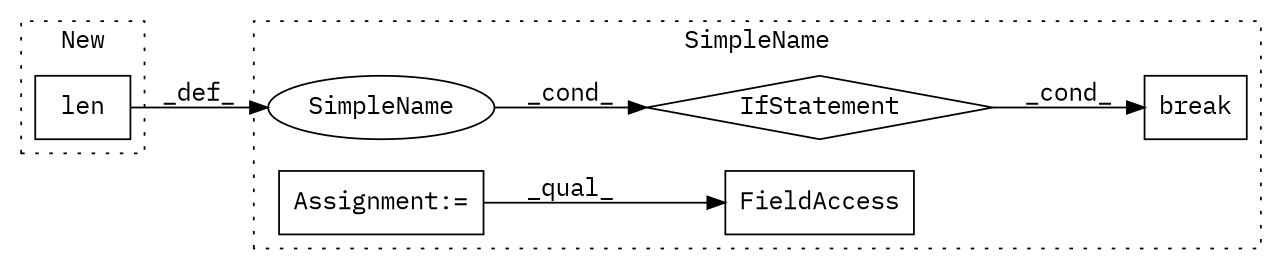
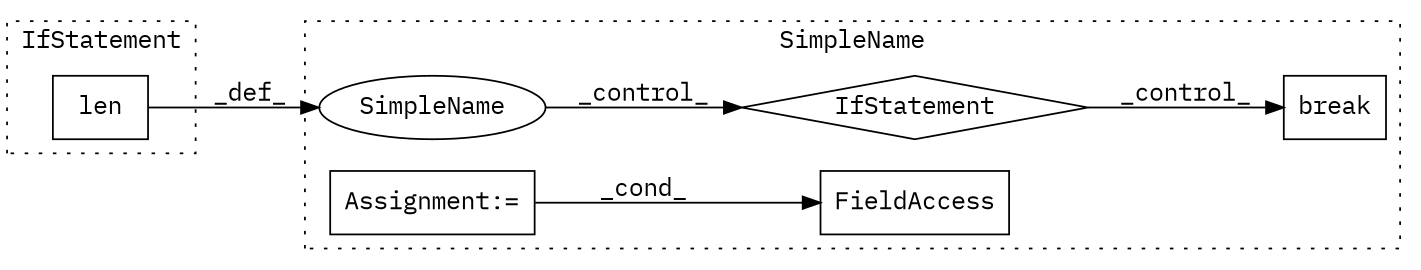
cluster "New": label "New" -> "IfStatement"
edge "SimpleName" -> "IfStatement": label "_cond_" -> "_control_"
edge "IfStatement" -> "break": label "_cond_" -> "_control_"
edge "Assignment:=" -> "FieldAccess": label "_qual_" -> "_cond_"
